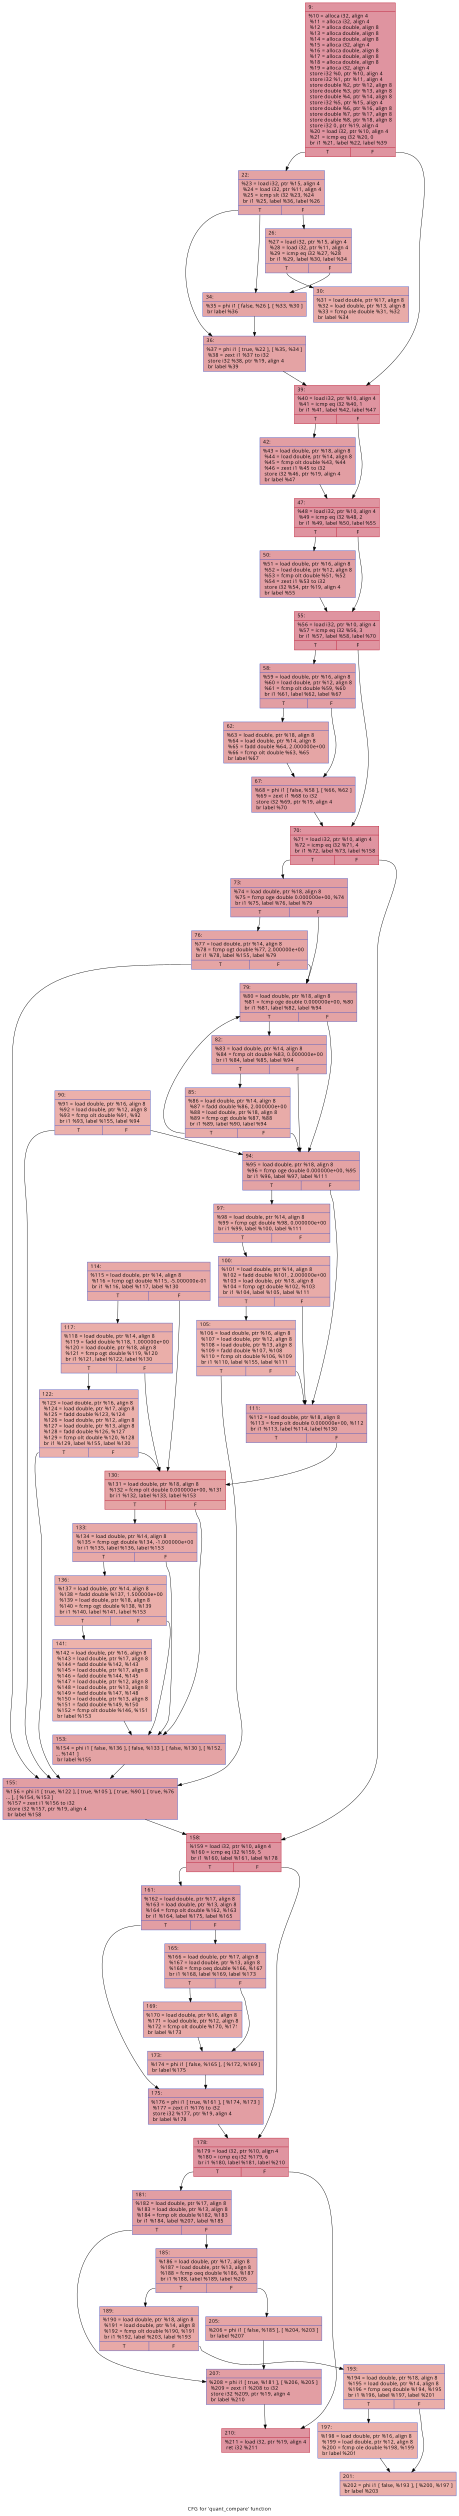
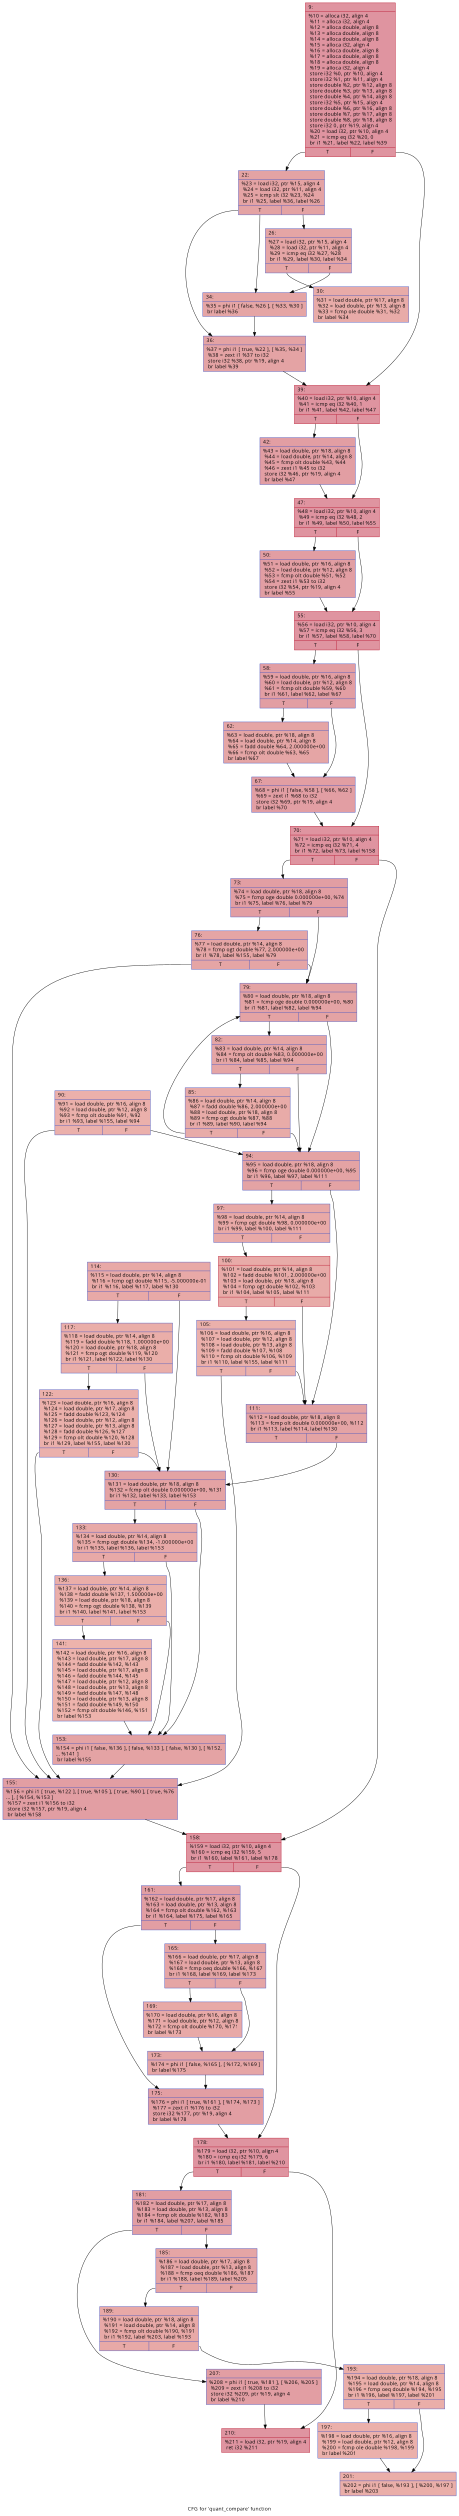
node "100:": color #3d50c3ff -> #b70d28ff
node "130:": color #b70d28ff -> #3d50c3ff
node "205:": removed
